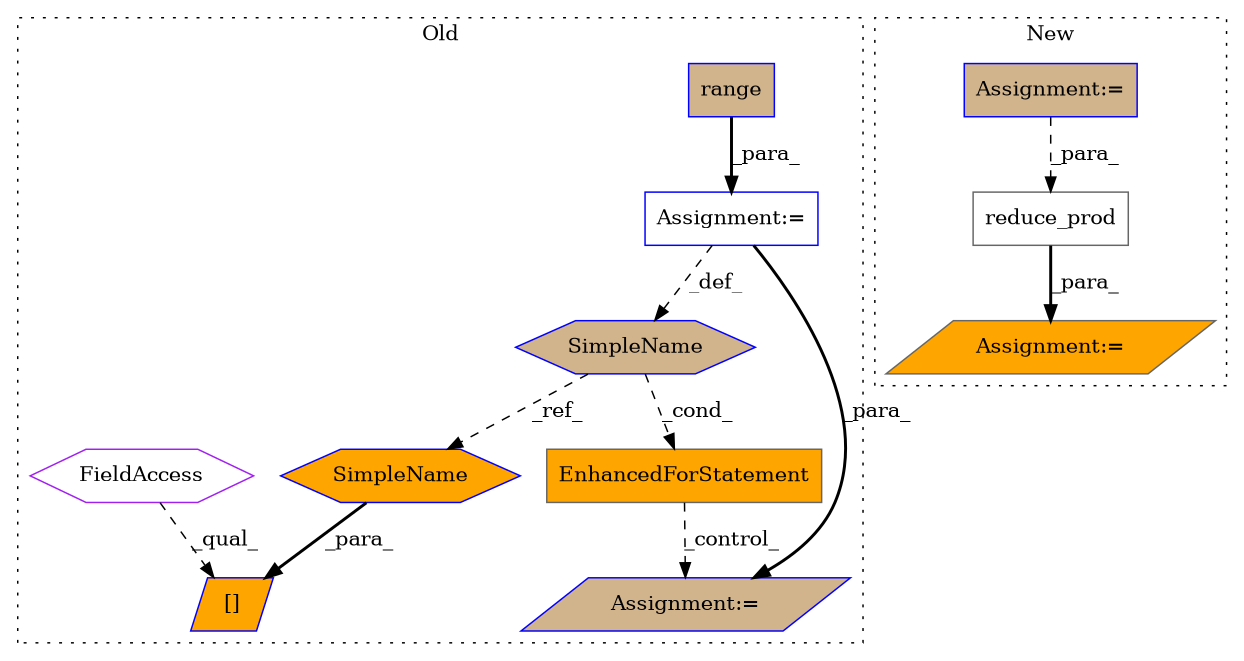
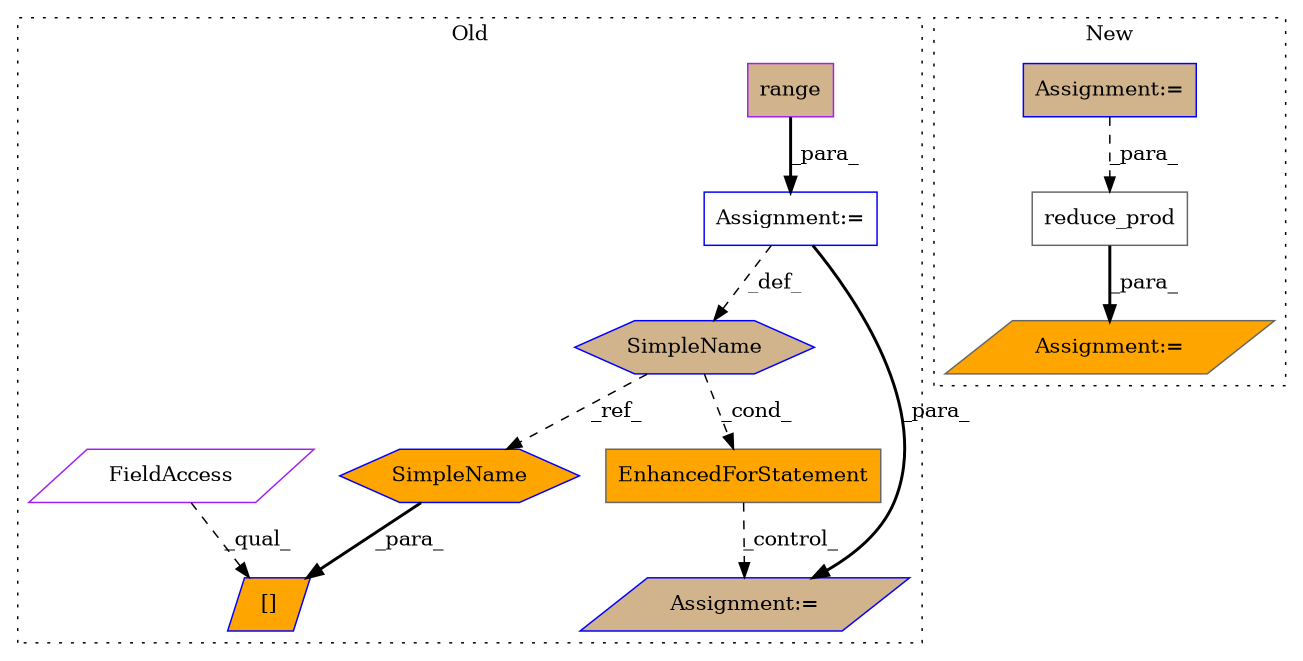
node "range": color blue -> purple
node "FieldAccess": shape hexagon -> parallelogram
